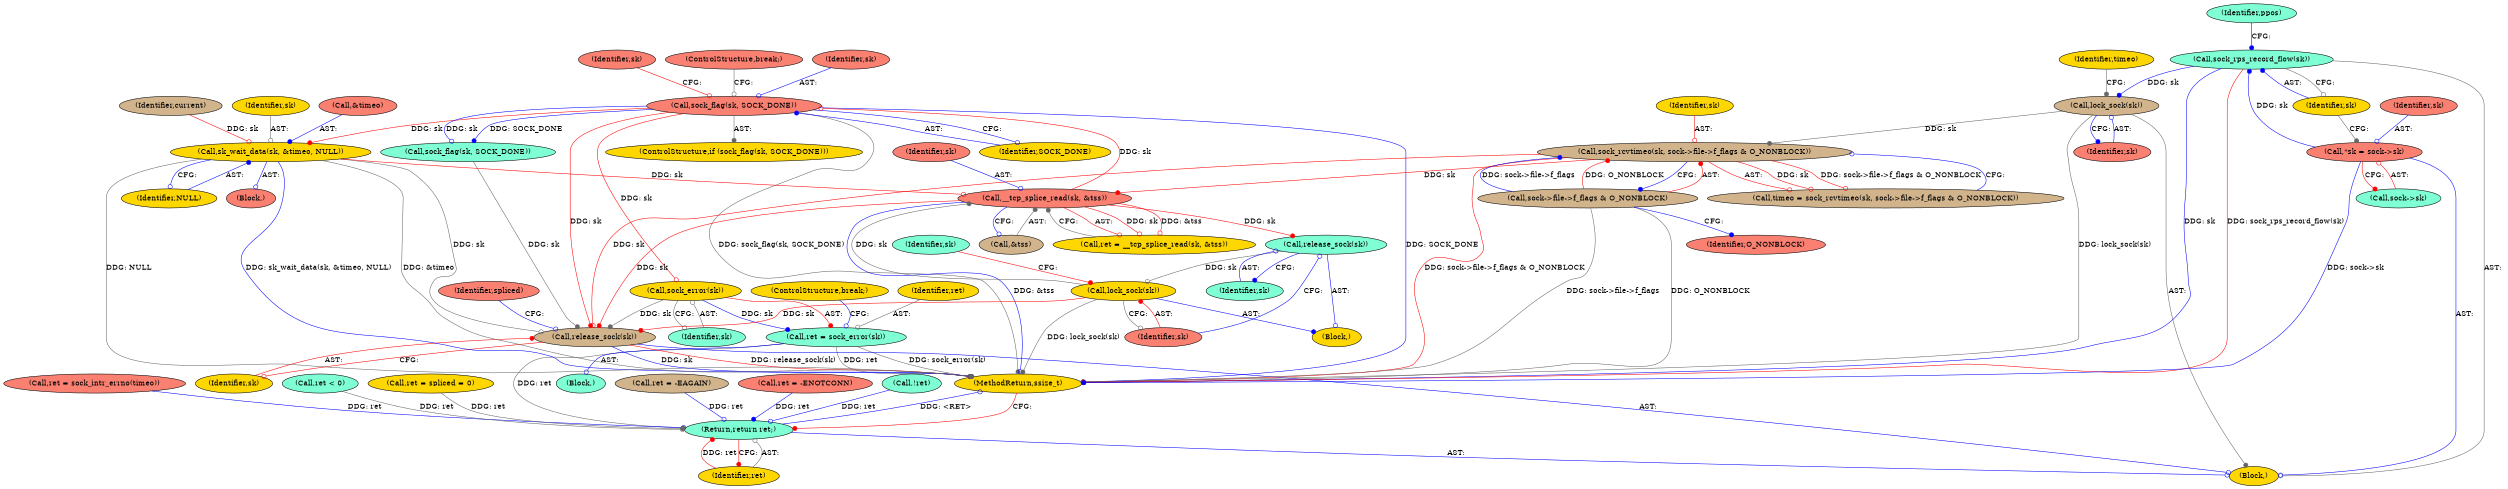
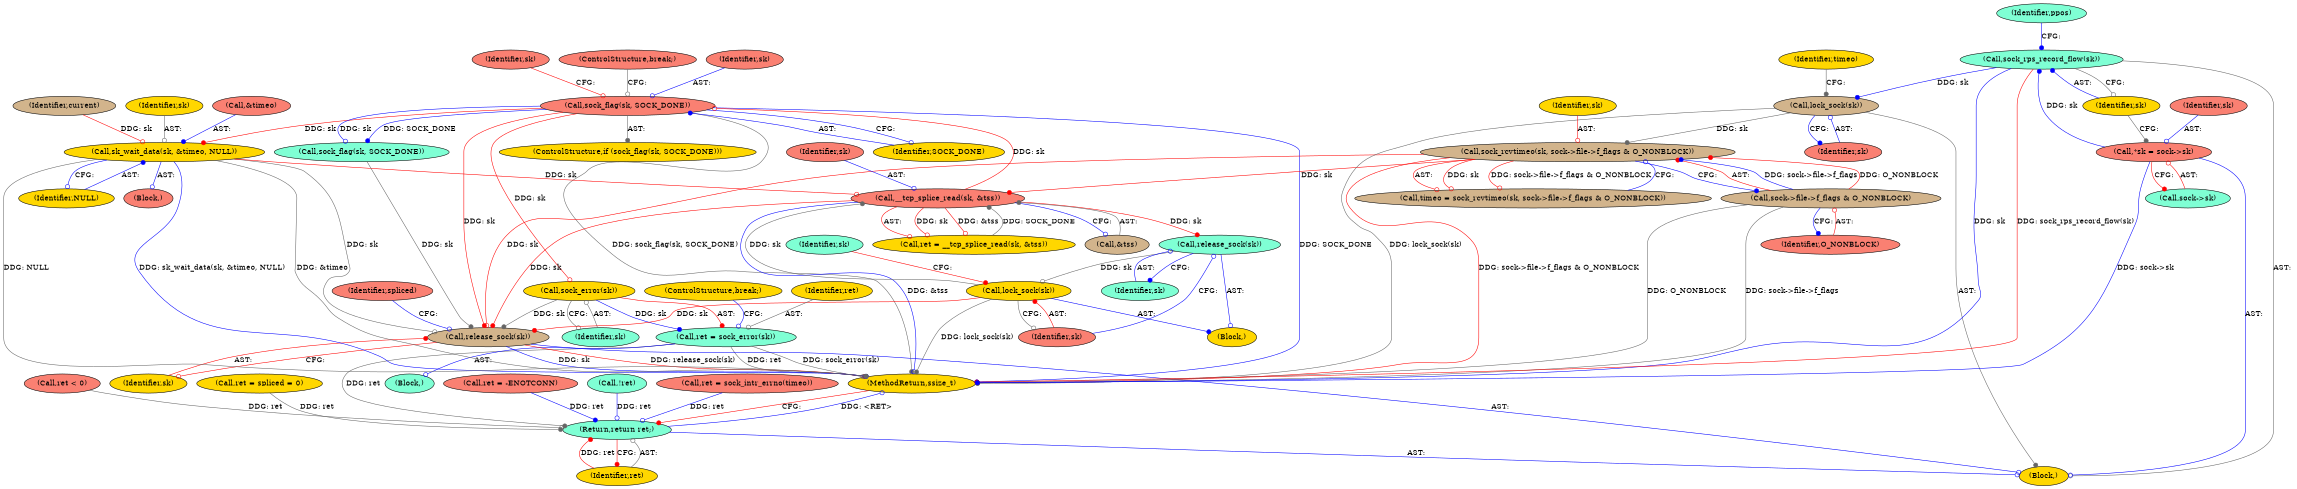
edge "(Call,ret = __tcp_splice_read(sk, &tss))" -> "(Call,__tcp_splice_read(sk, &tss))": label "CFG: " -> "DDG: SOCK_DONE"
edge "(Identifier,O_NONBLOCK)" -> "(Call,sock->file->f_flags & O_NONBLOCK)": added, label "AST:"
node "(Call,ret < 0)": fillcolor aquamarine -> salmon
node "(Call,ret = -EAGAIN)": removed
